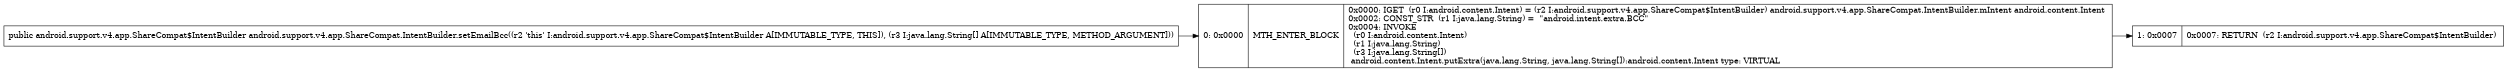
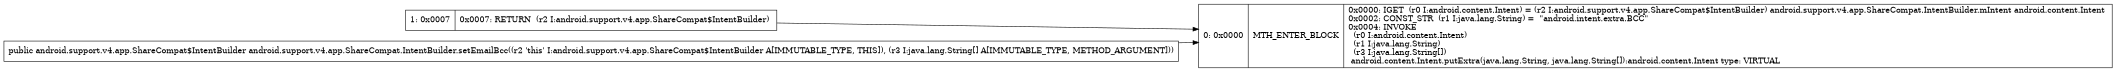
edge "0: 0x0000" -> "1: 0x0007": reversed
